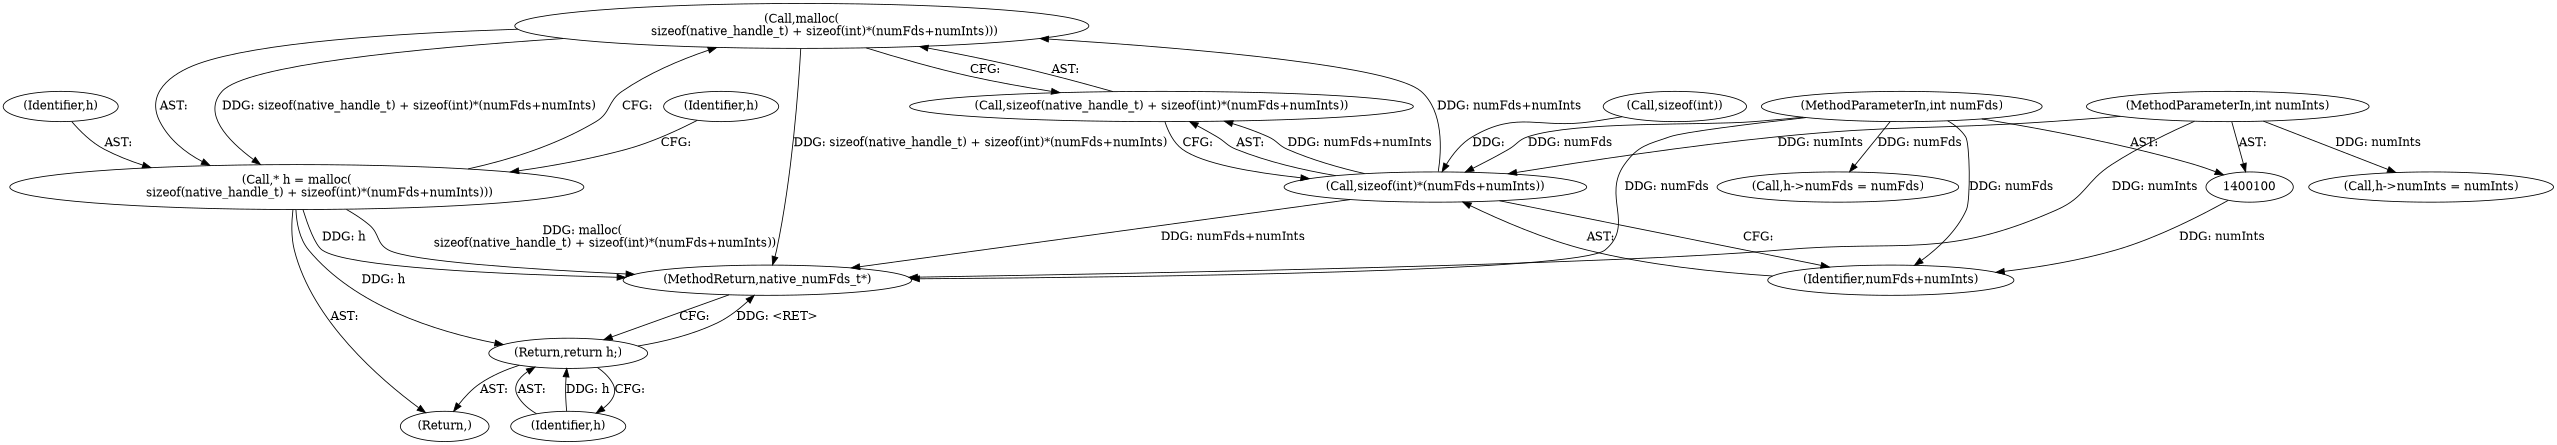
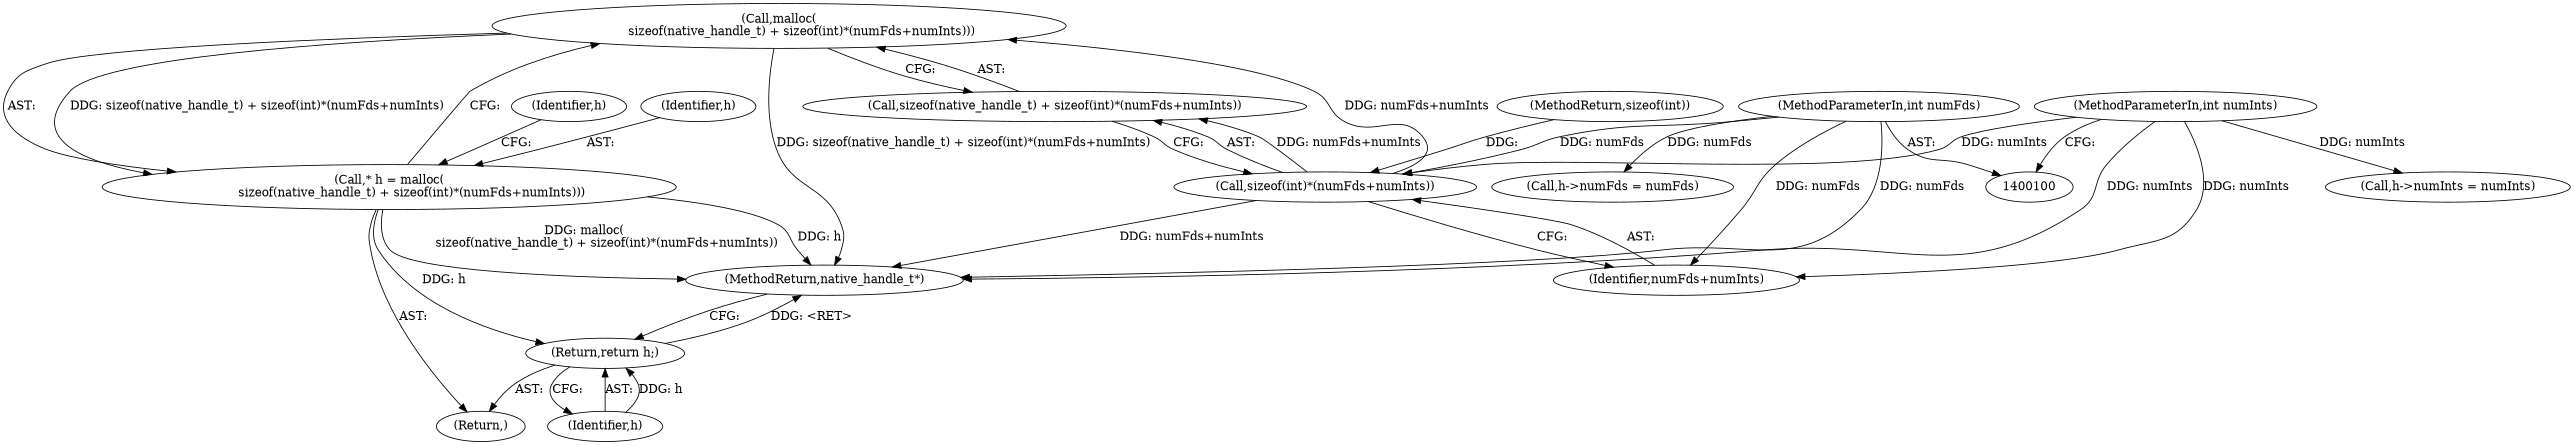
node "(Call,sizeof(int))": label "(Call,sizeof(int))" -> "(MethodReturn,sizeof(int))"
edge "(MethodParameterIn,int numInts)" -> "1400100": label "AST: " -> "CFG: "
edge "1400100" -> "(Identifier,numFds+numInts)": now "(MethodParameterIn,int numInts)" -> "(Identifier,numFds+numInts)"
node "(MethodReturn,native_numFds_t*)": label "(MethodReturn,native_numFds_t*)" -> "(MethodReturn,native_handle_t*)"
